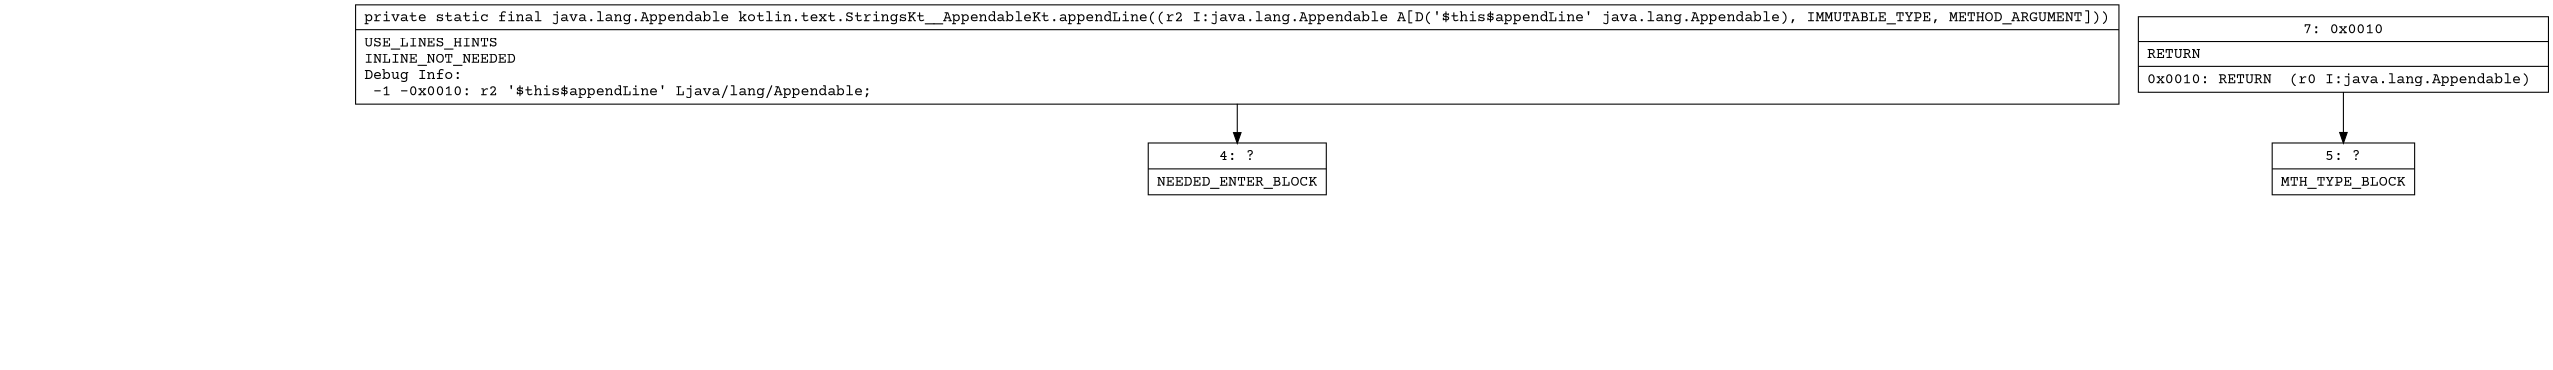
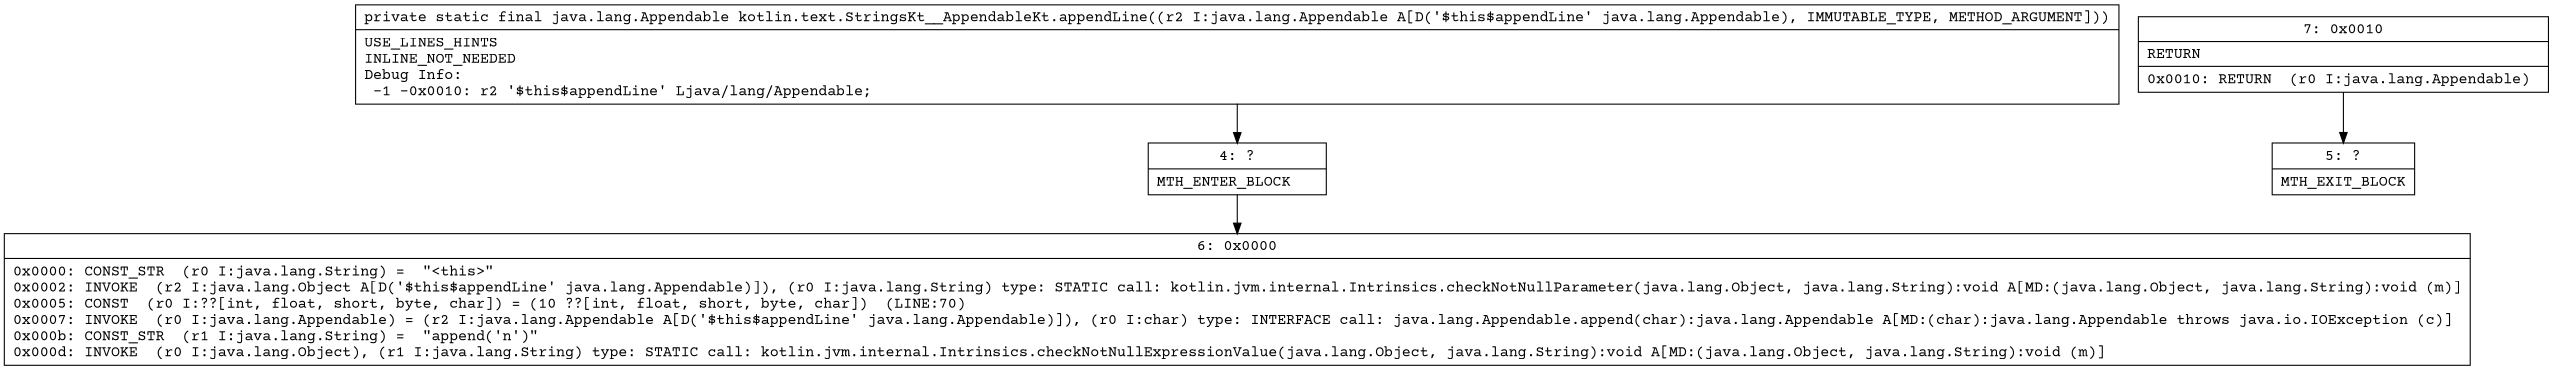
node "4: ?": text "NEEDED_ENTER_BLOCK" -> "MTH_ENTER_BLOCK"
node "5: ?": text "MTH_TYPE_BLOCK" -> "MTH_EXIT_BLOCK"
node "6: 0x0000": added
